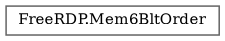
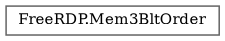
node "FreeRDP.Mem6BltOrder": label "FreeRDP.Mem6BltOrder" -> "FreeRDP.Mem3BltOrder"
